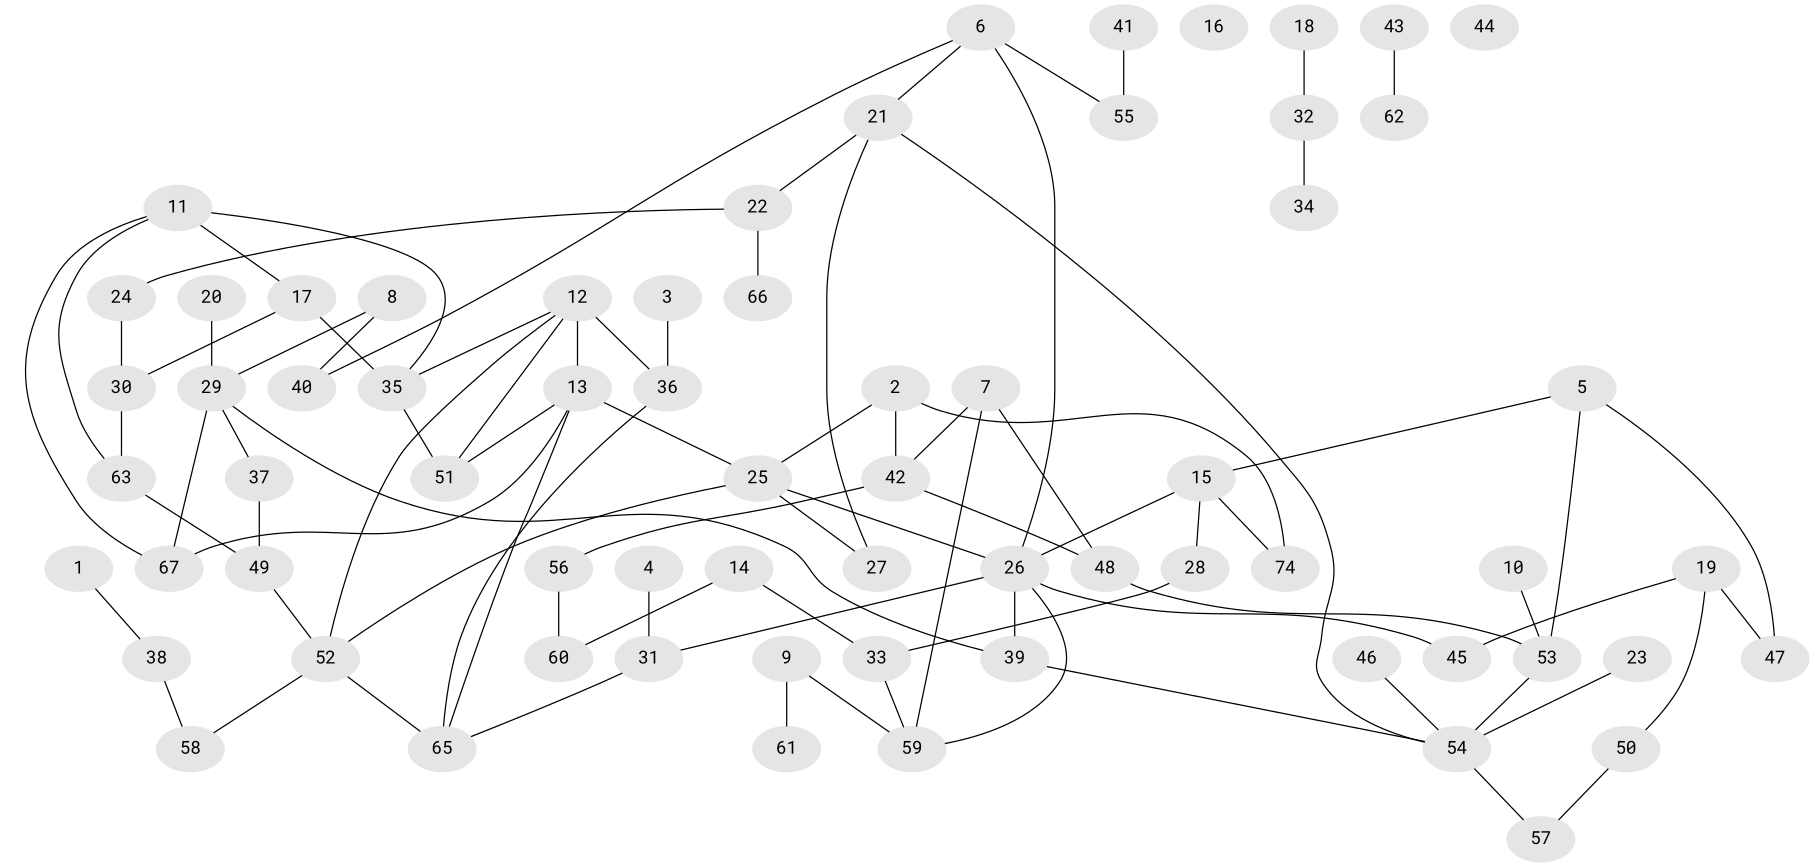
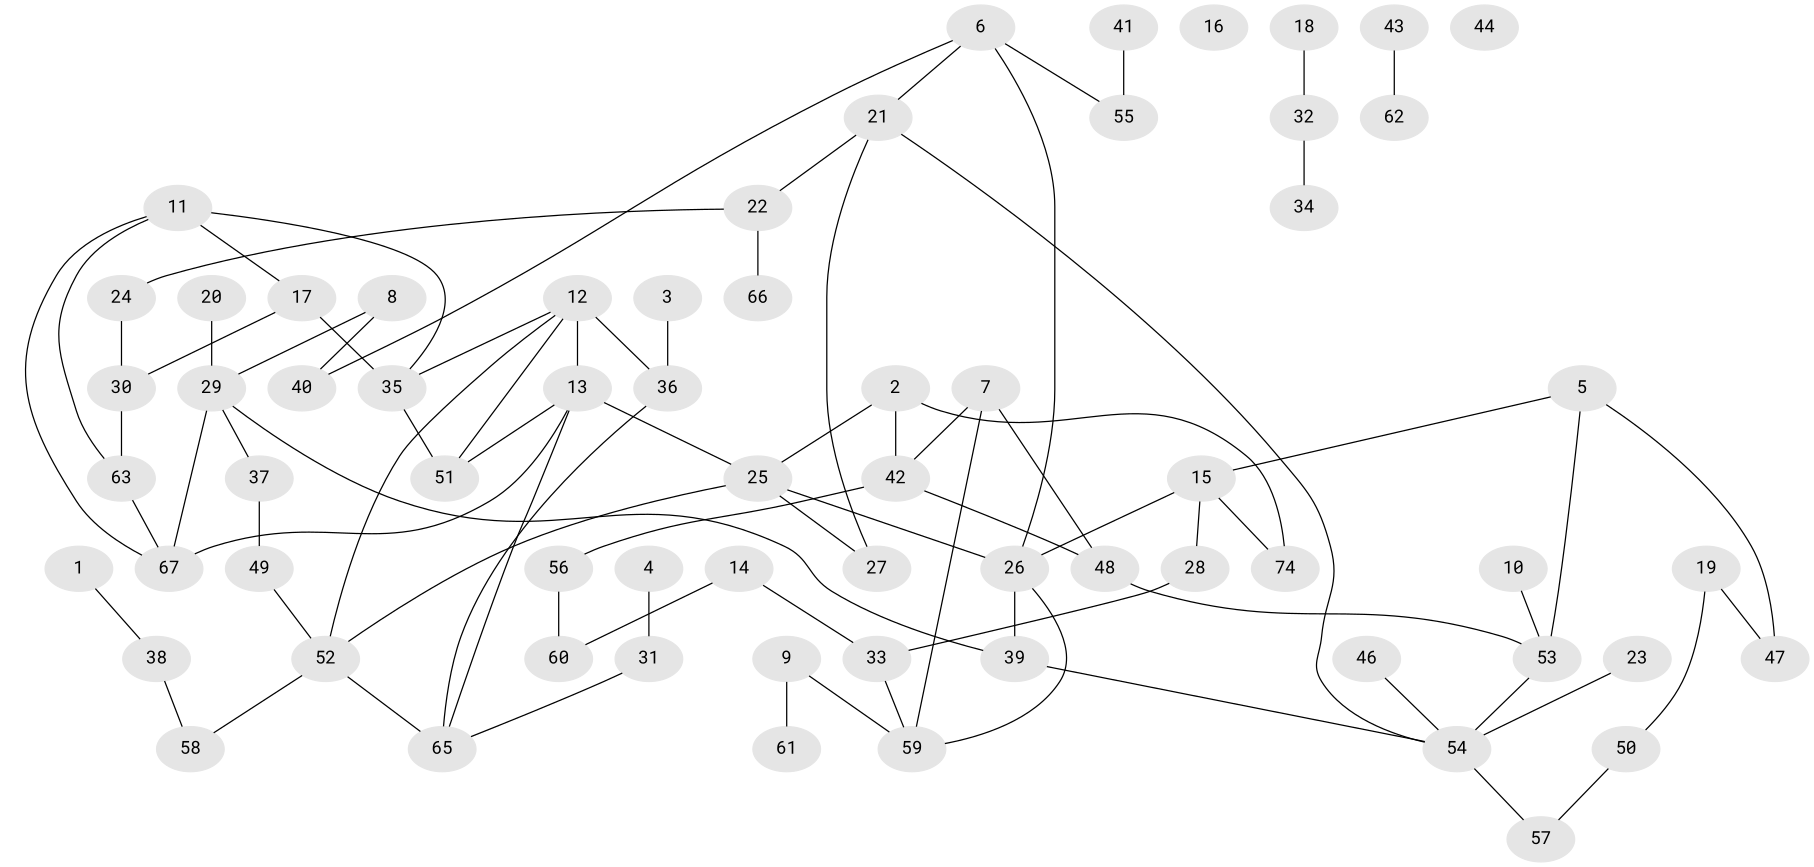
edge "63" -- "49": now "63" -- "67"
edge "26" -- "31": removed
node "45": removed
